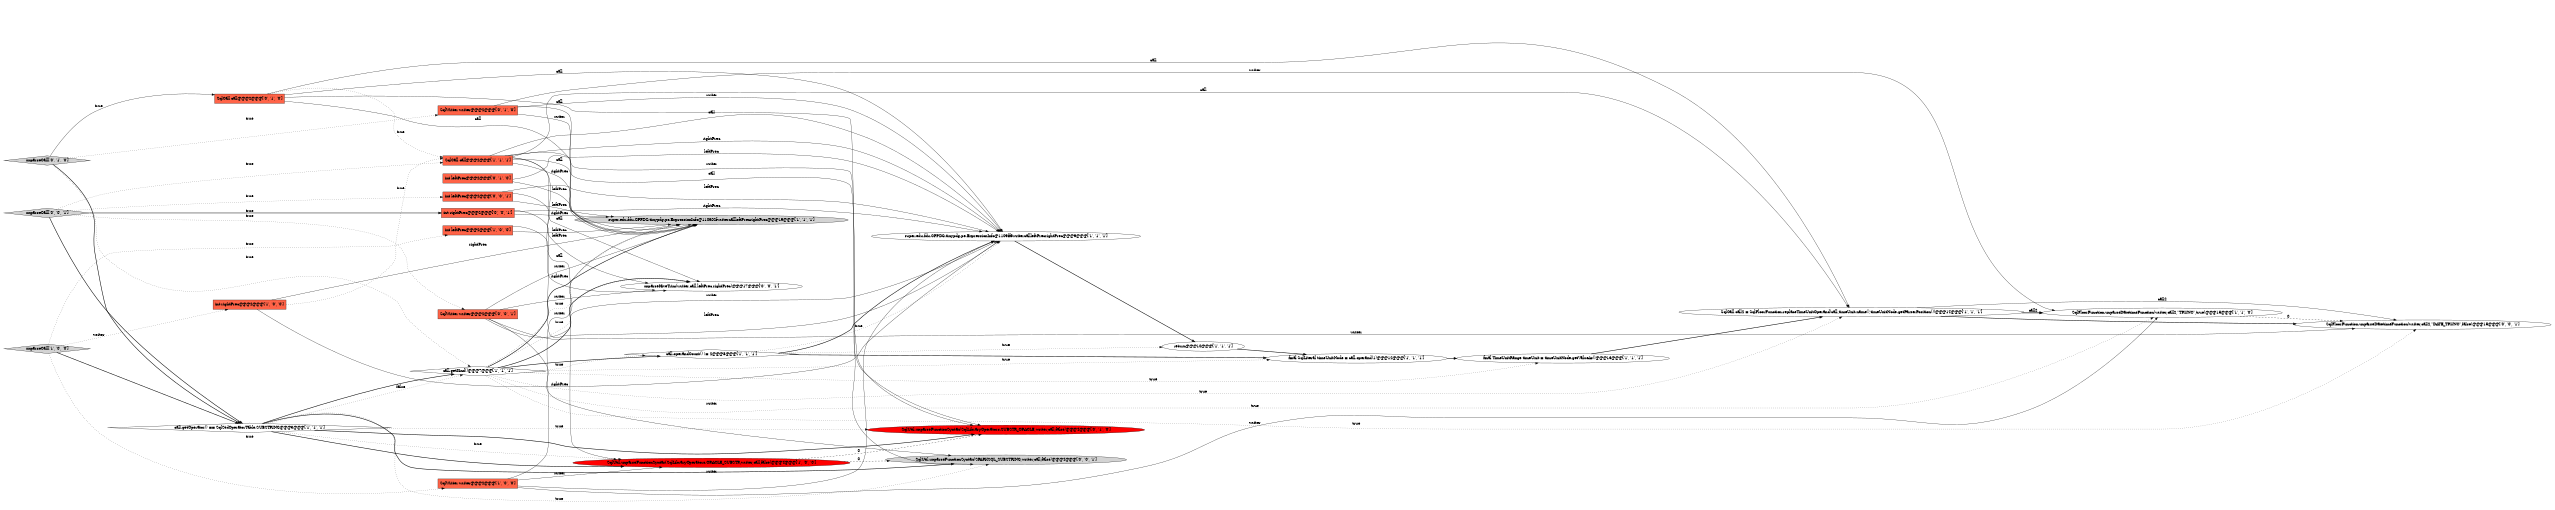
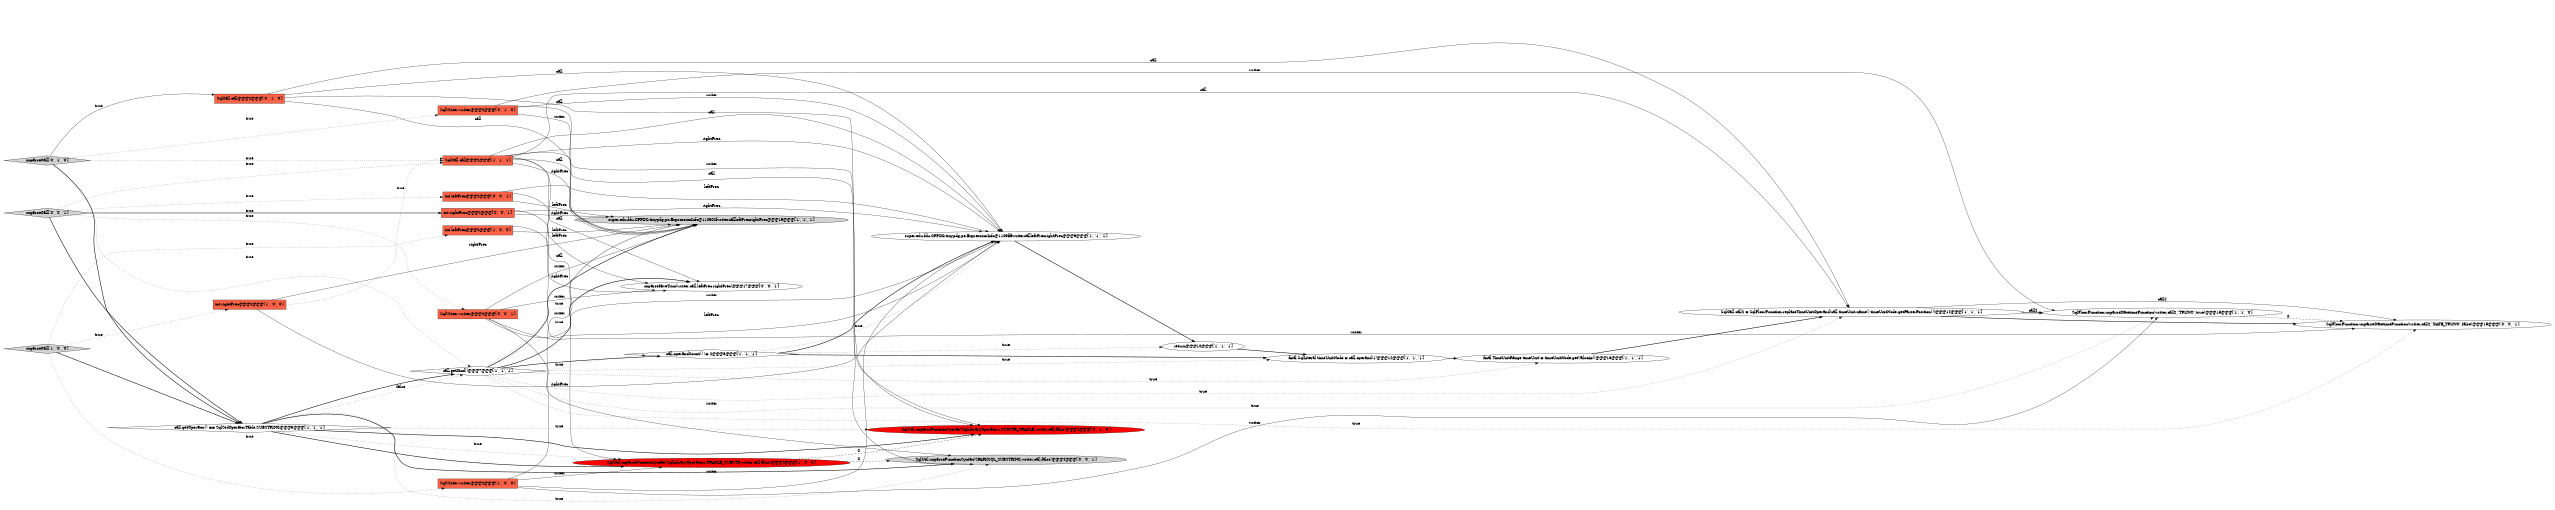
edge "SqlCall call@@@2@@@['0', '1', '0']" -> "SqlCall call@@@2@@@['1', '1', '1']": now "unparseCall['0', '1', '0']" -> "SqlCall call@@@2@@@['1', '1', '1']"
node "int leftPrec@@@2@@@['0', '1', '0']": removed
edge "unparseCall['1', '0', '0']" -> "int rightPrec@@@2@@@['1', '0', '0']": label "writer" -> "true"
